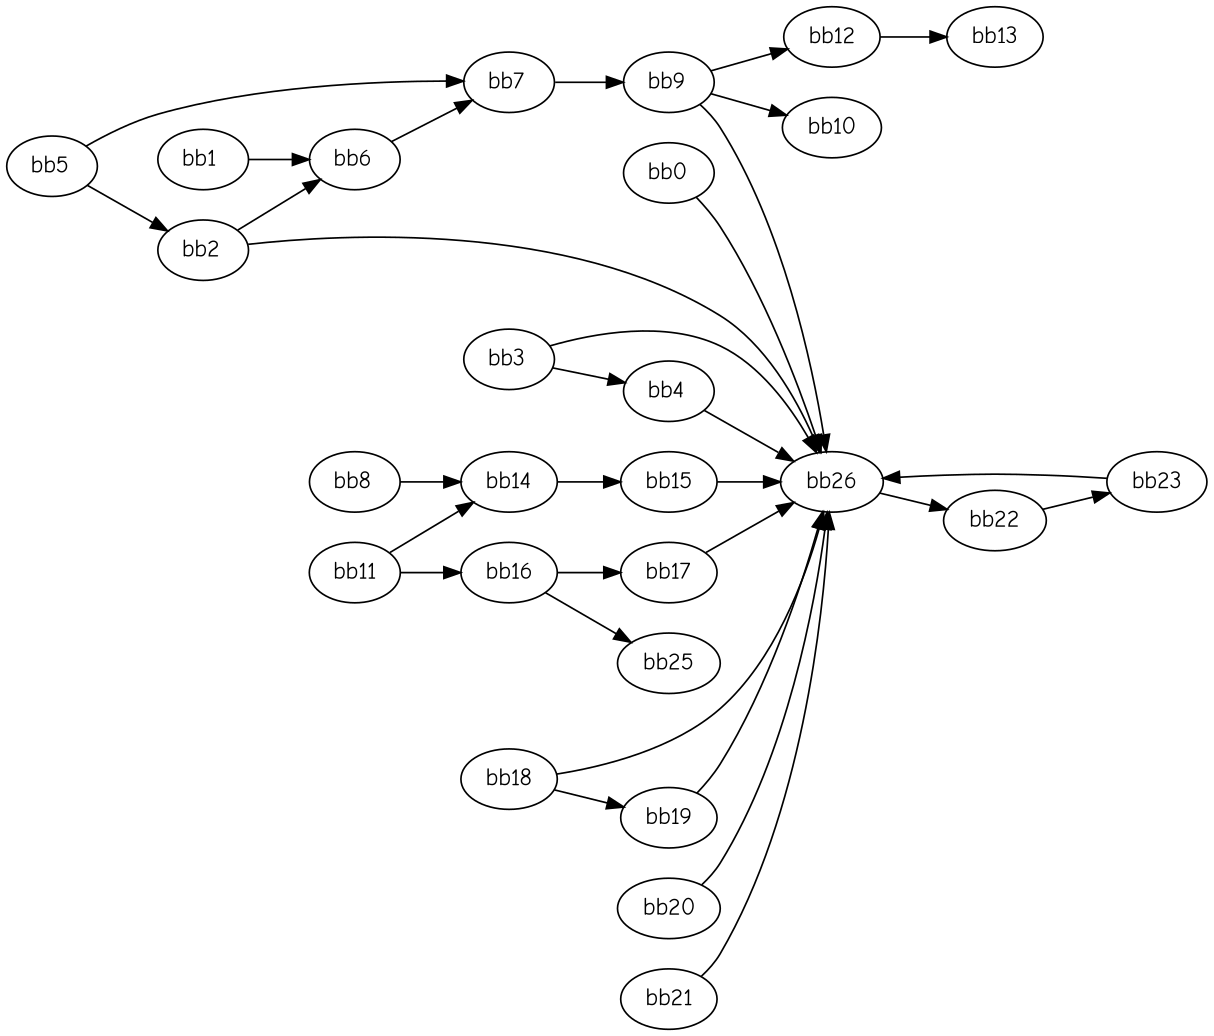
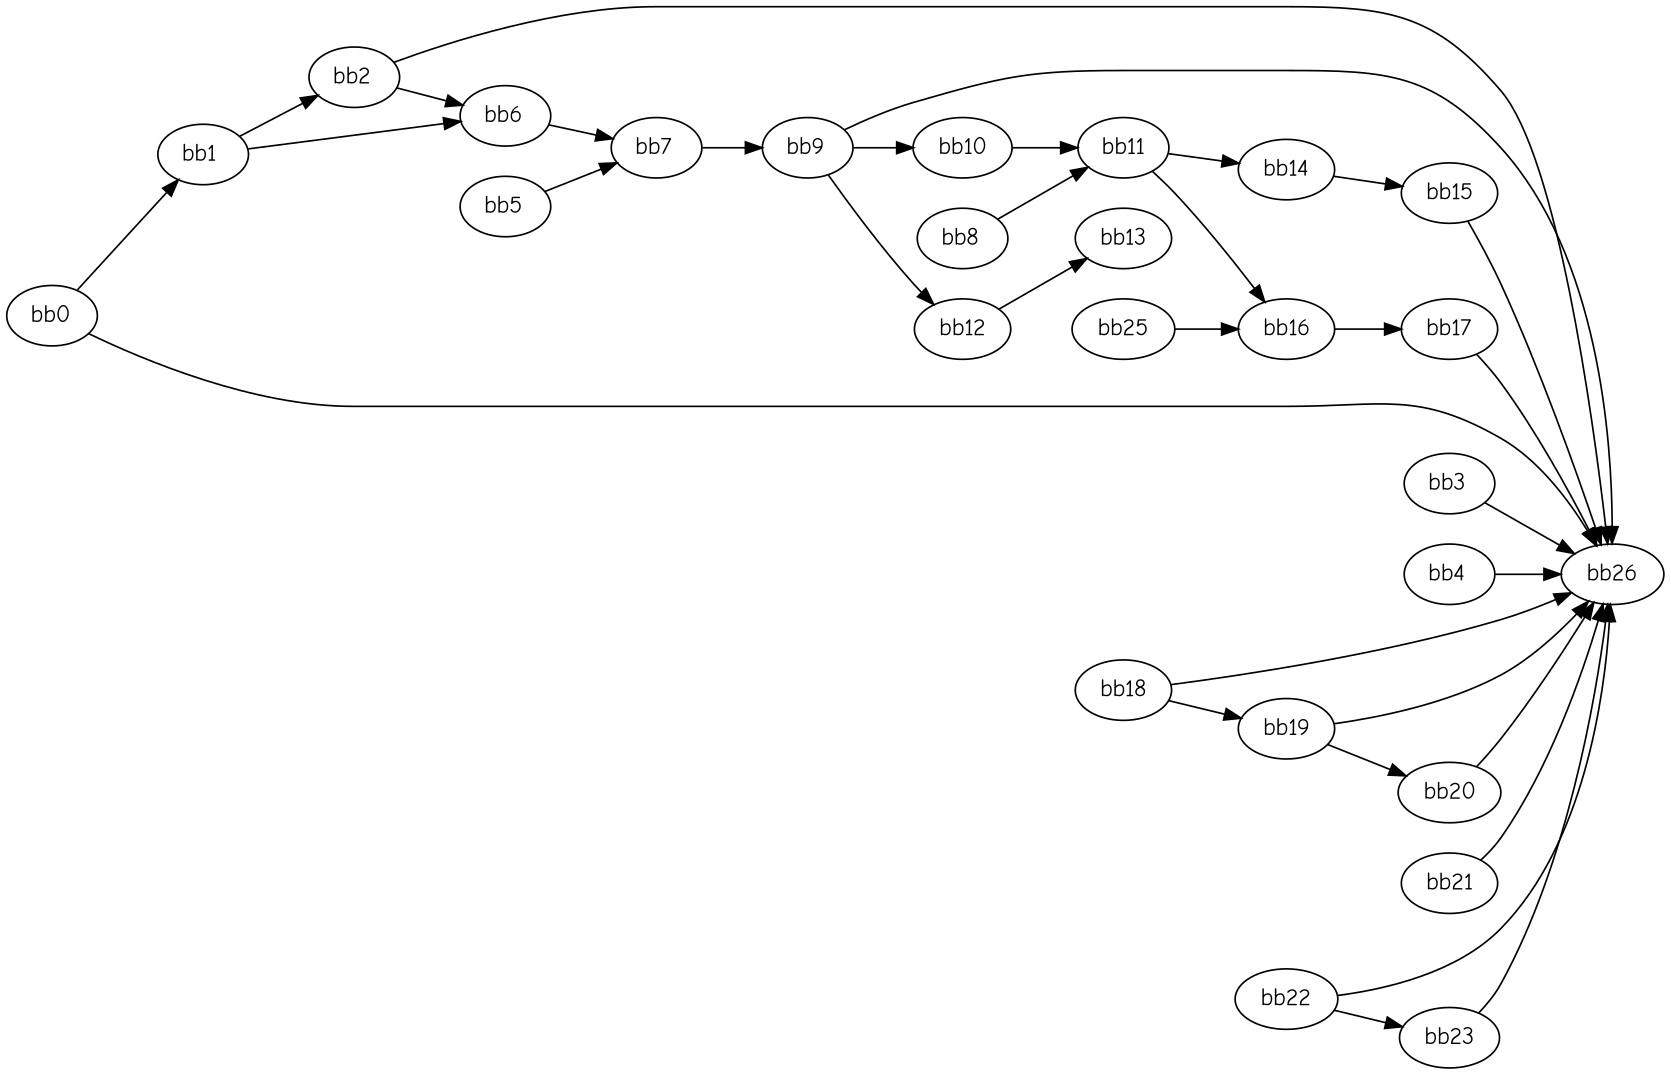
edge "bb10" -> "bb11": added
edge "bb5" -> "bb2": now "bb1" -> "bb2"
edge "bb0" -> "bb1": added
edge "bb3" -> "bb4": removed
edge "bb8" -> "bb14": now "bb8" -> "bb11"
edge "bb26" -> "bb22": reversed
edge "bb16" -> "bb25": reversed
edge "bb19" -> "bb20": added
